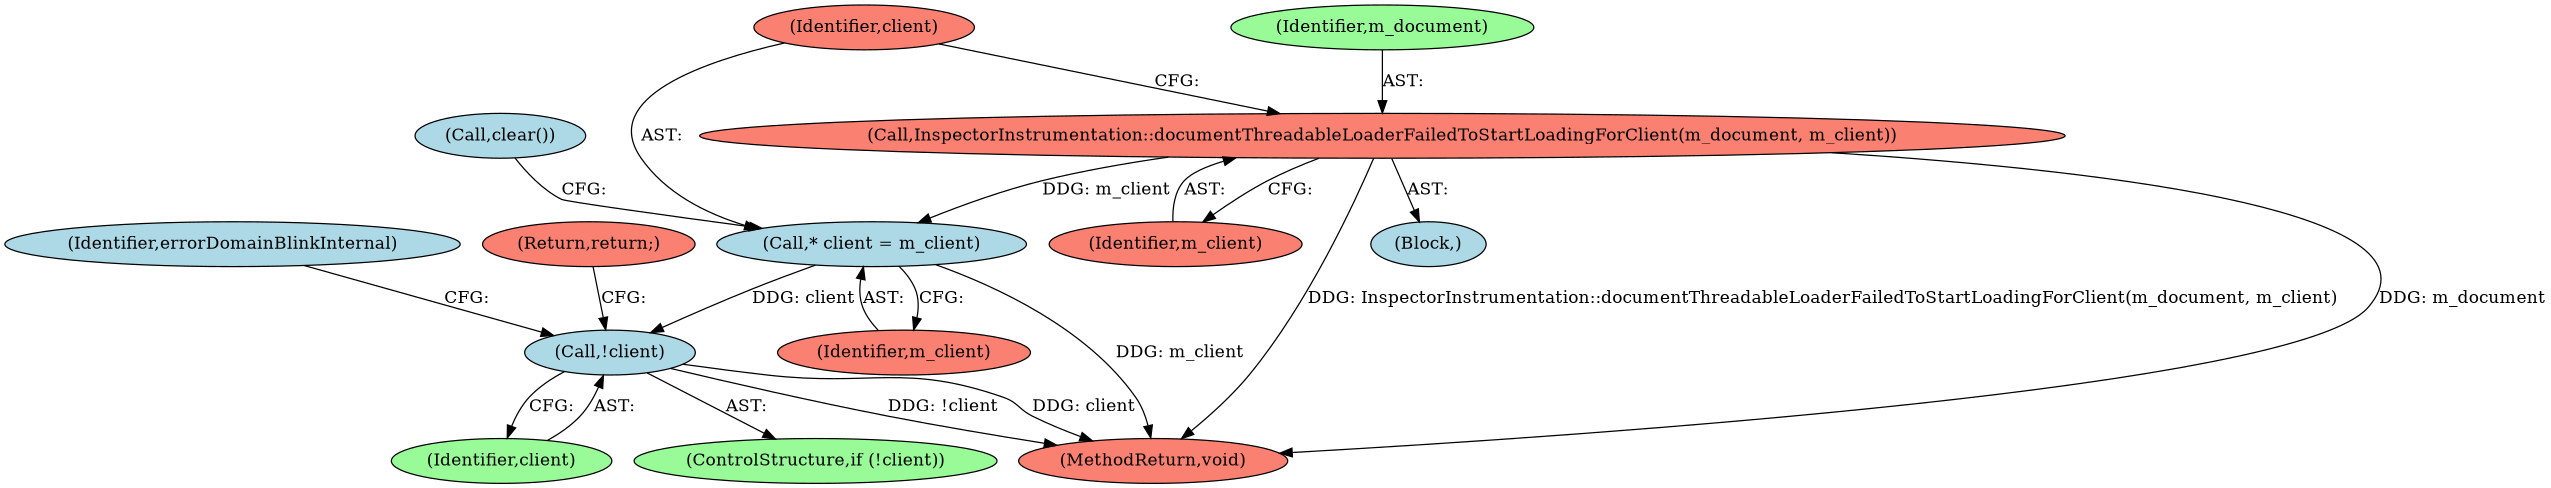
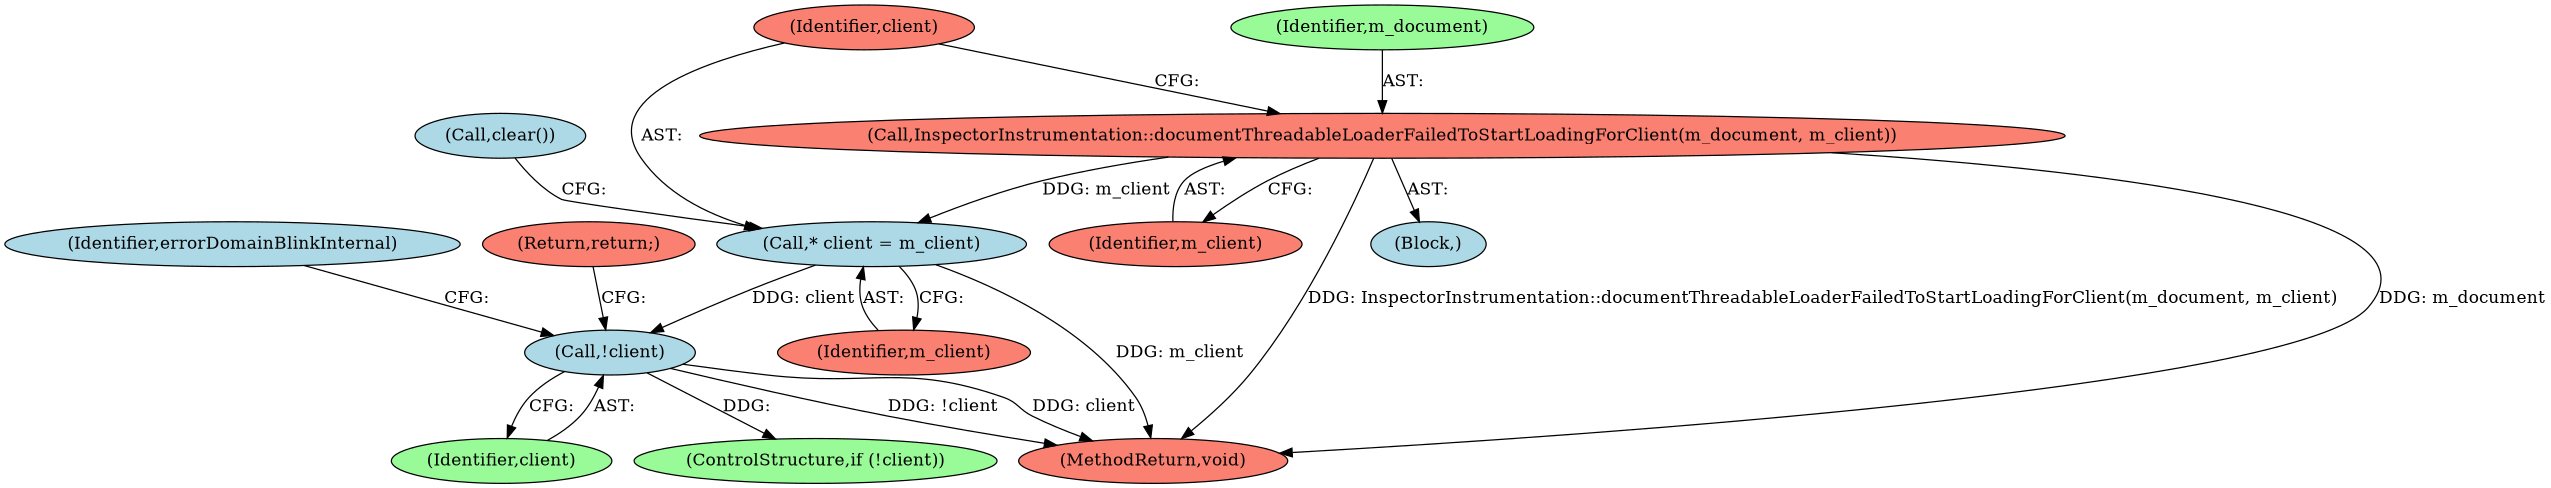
edge "(Call,!client)" -> "(ControlStructure,if (!client))": label "AST: " -> "DDG: "
